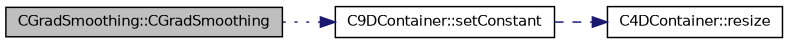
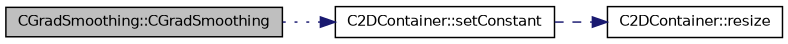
node "C9DContainer::setConstant": label "C9DContainer::setConstant" -> "C2DContainer::setConstant"
node "C4DContainer::resize": label "C4DContainer::resize" -> "C2DContainer::resize"
